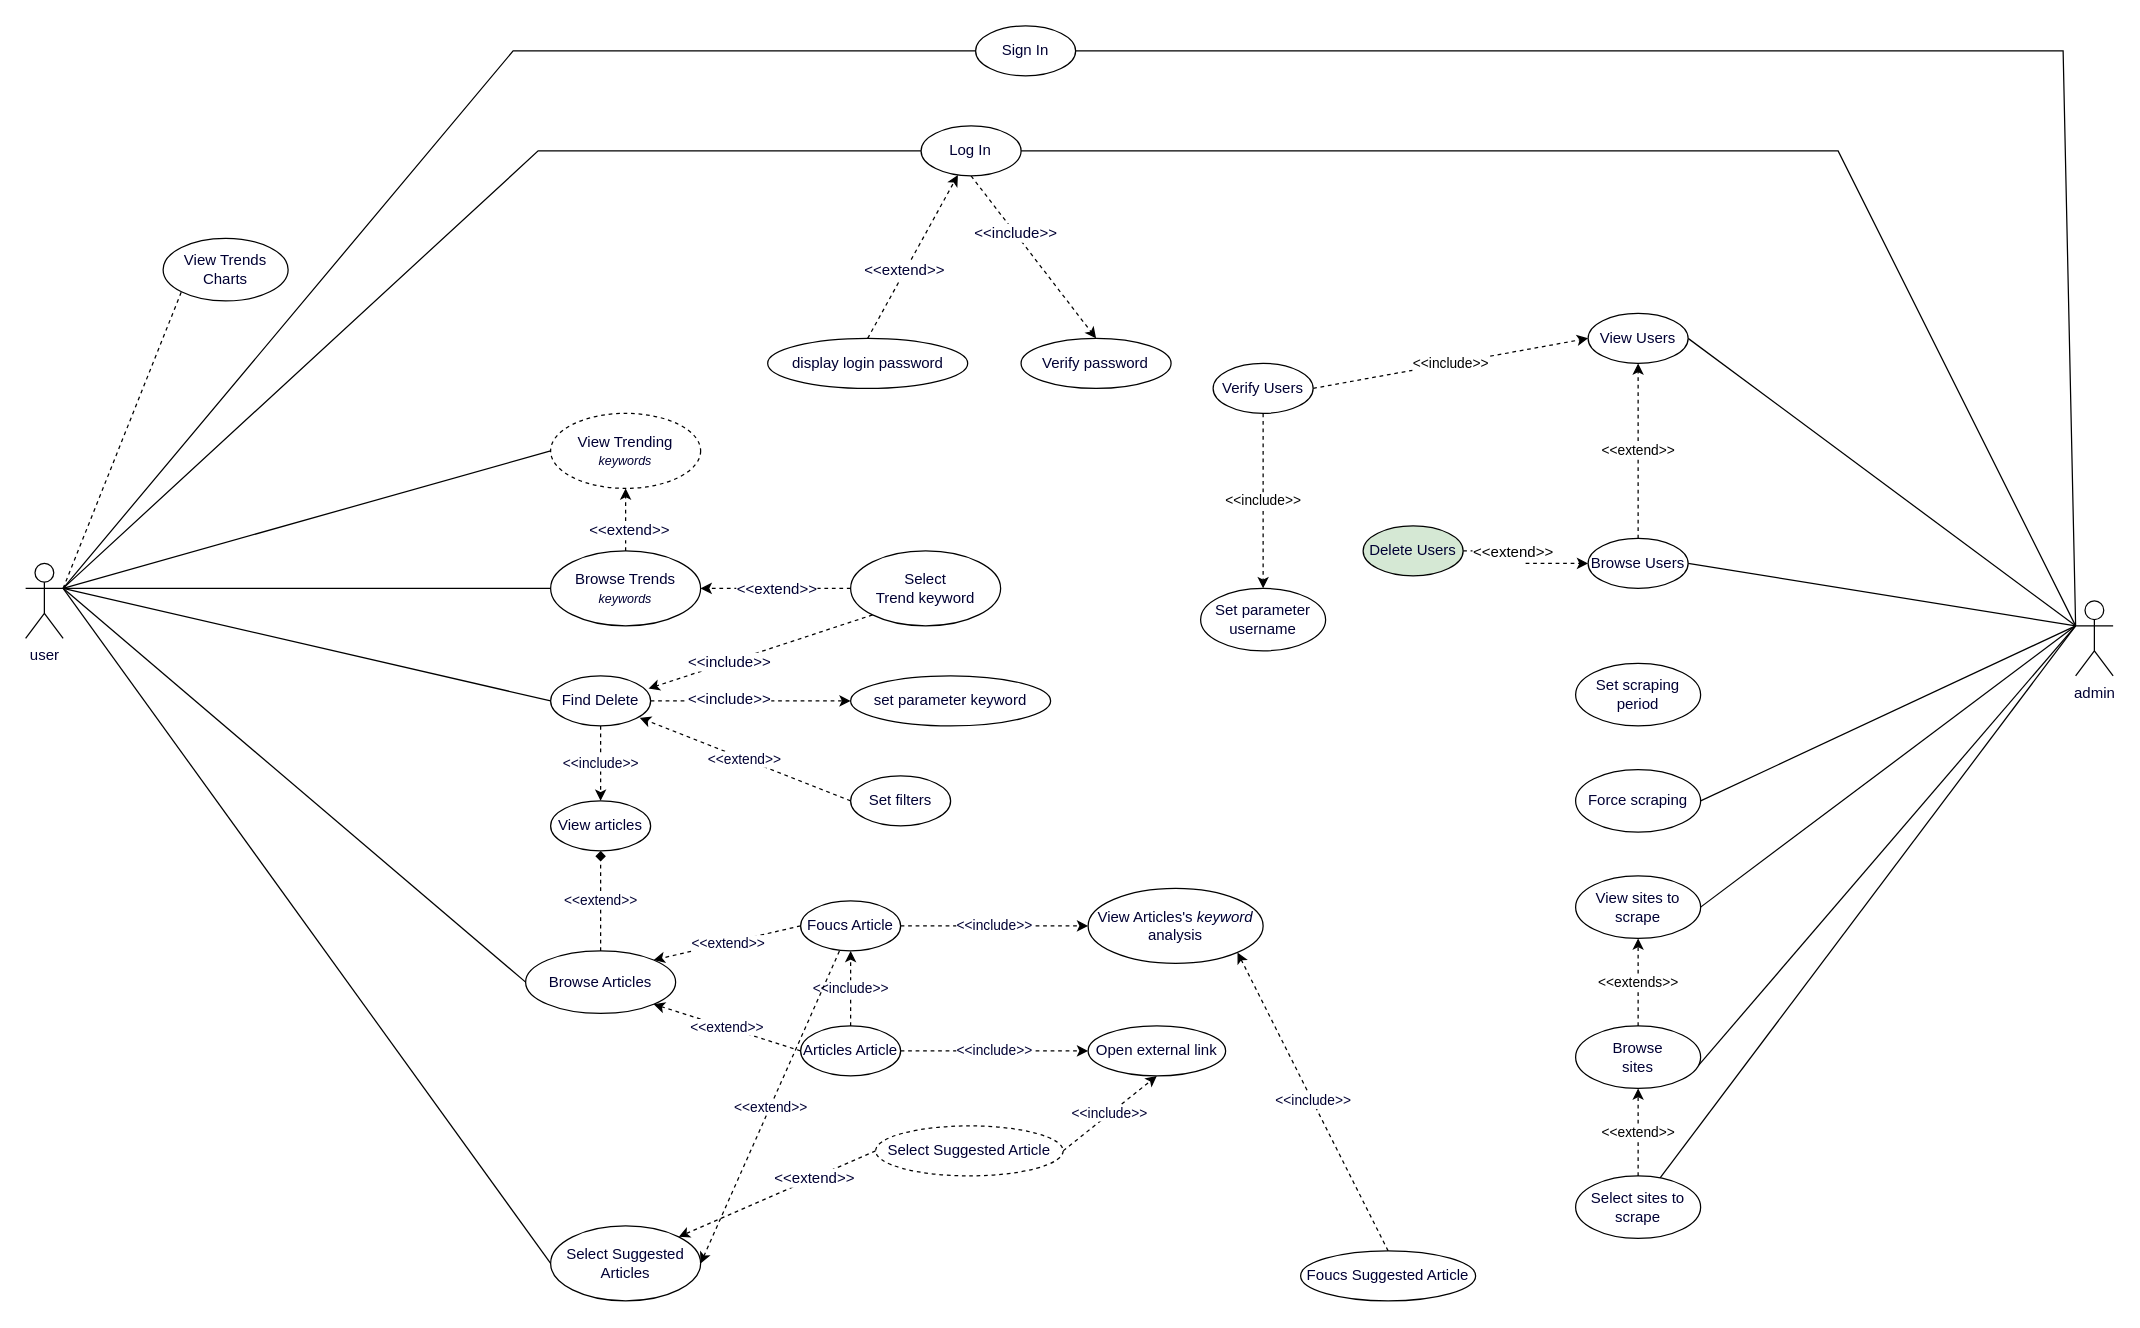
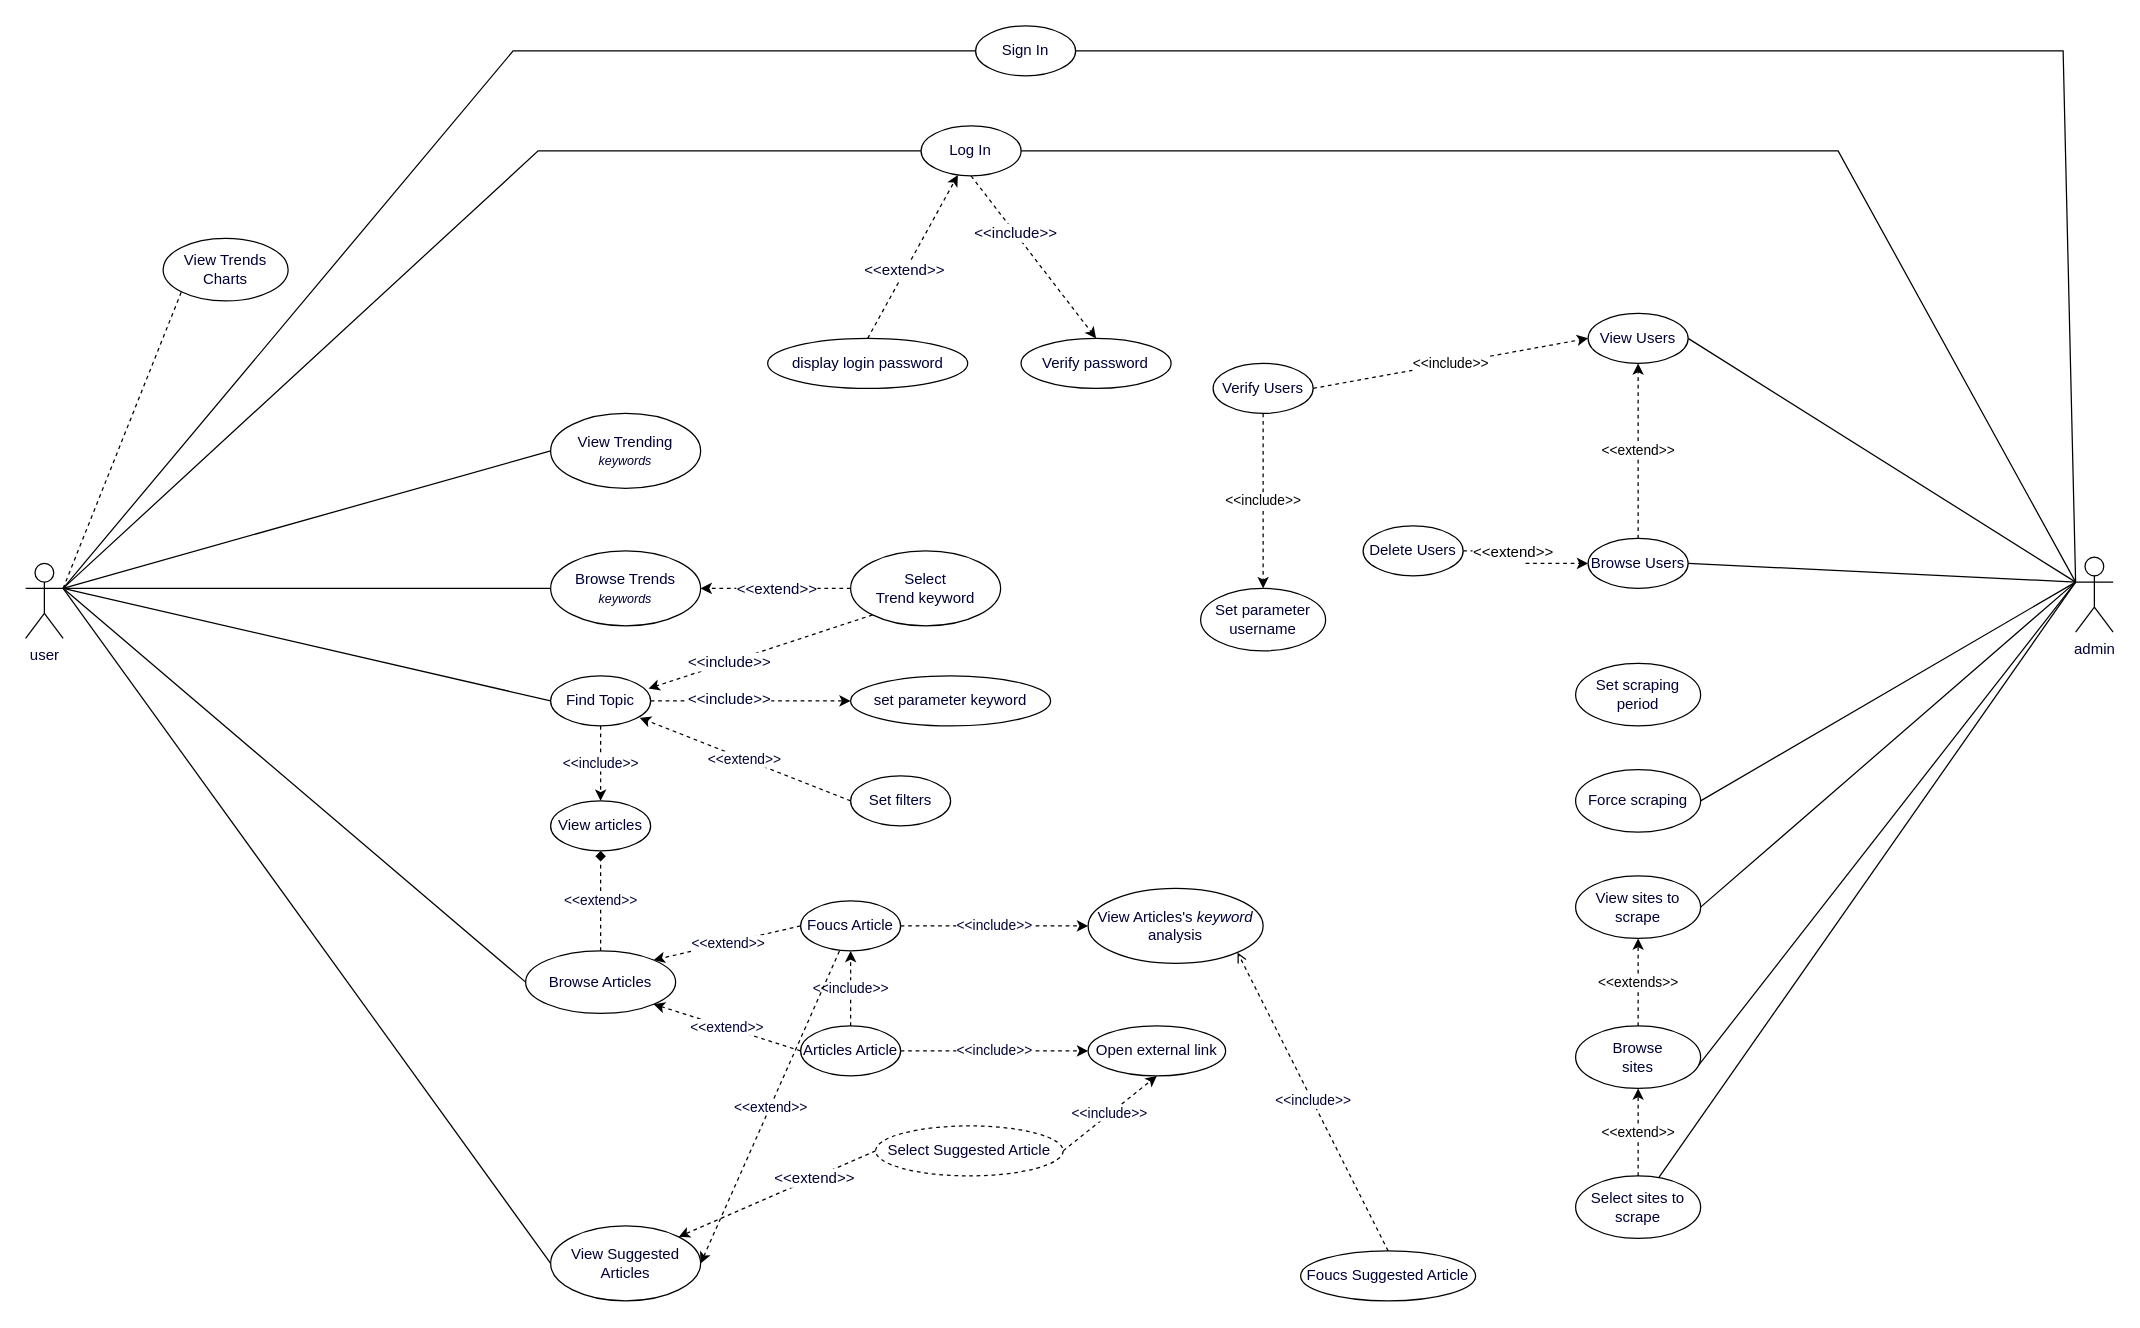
node "View Trending keywords": style dashed -> solid
edge "Browse Trends keywords" -> "View Trending keywords": removed, label "<<extend>>"
node "Delete Users": fillcolor #d5e8d4 -> #ffffff
node "admin": moved (2094, 638) -> (2094, 594)
node "Find Delete": label "Find Delete" -> "Find Topic"
edge "Foucs Suggested Article" -> "View Articles's keyword analysis": arrowhead classic -> open
node "Select Suggested Articles": label "Select Suggested Articles" -> "View Suggested Articles"
